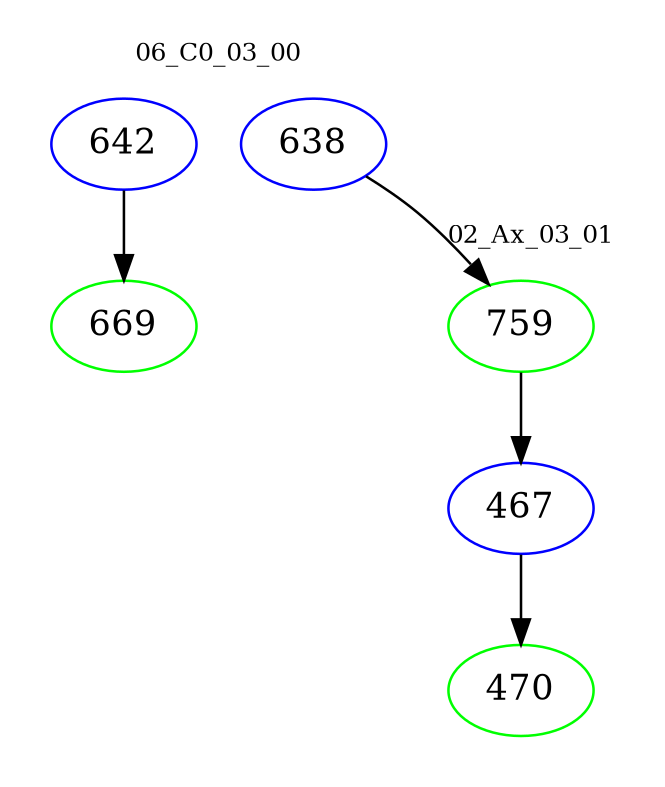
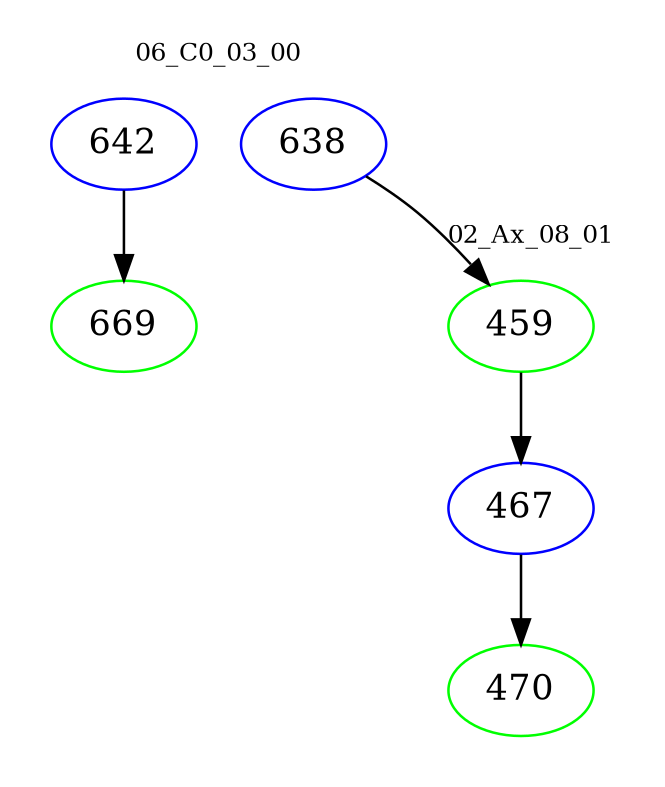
cluster "02_Ax_03_01": label "02_Ax_03_01" -> "02_Ax_08_01"
node "759": label "759" -> "459"
